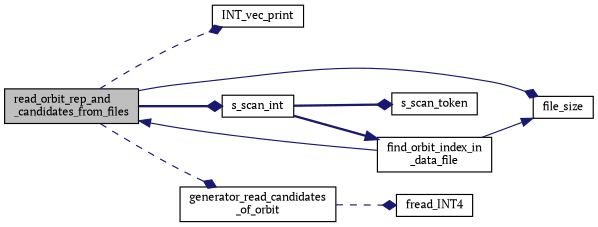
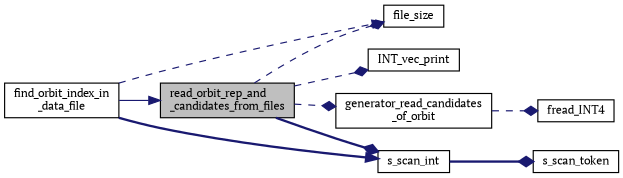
edge "read_orbit_rep_and _candidates_from_files" -> "file_size": style solid -> dashed
edge "s_scan_int" -> "find_orbit_index_in _data_file": reversed
edge "find_orbit_index_in _data_file" -> "file_size": style solid -> dashed
